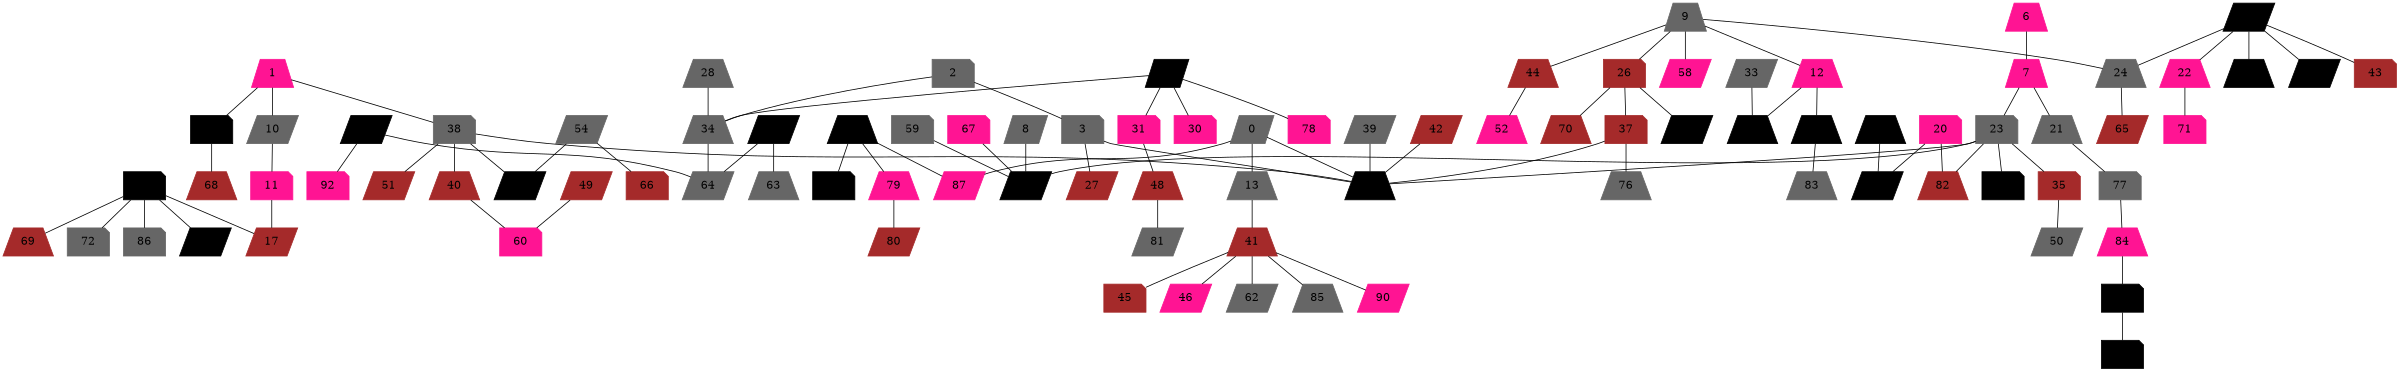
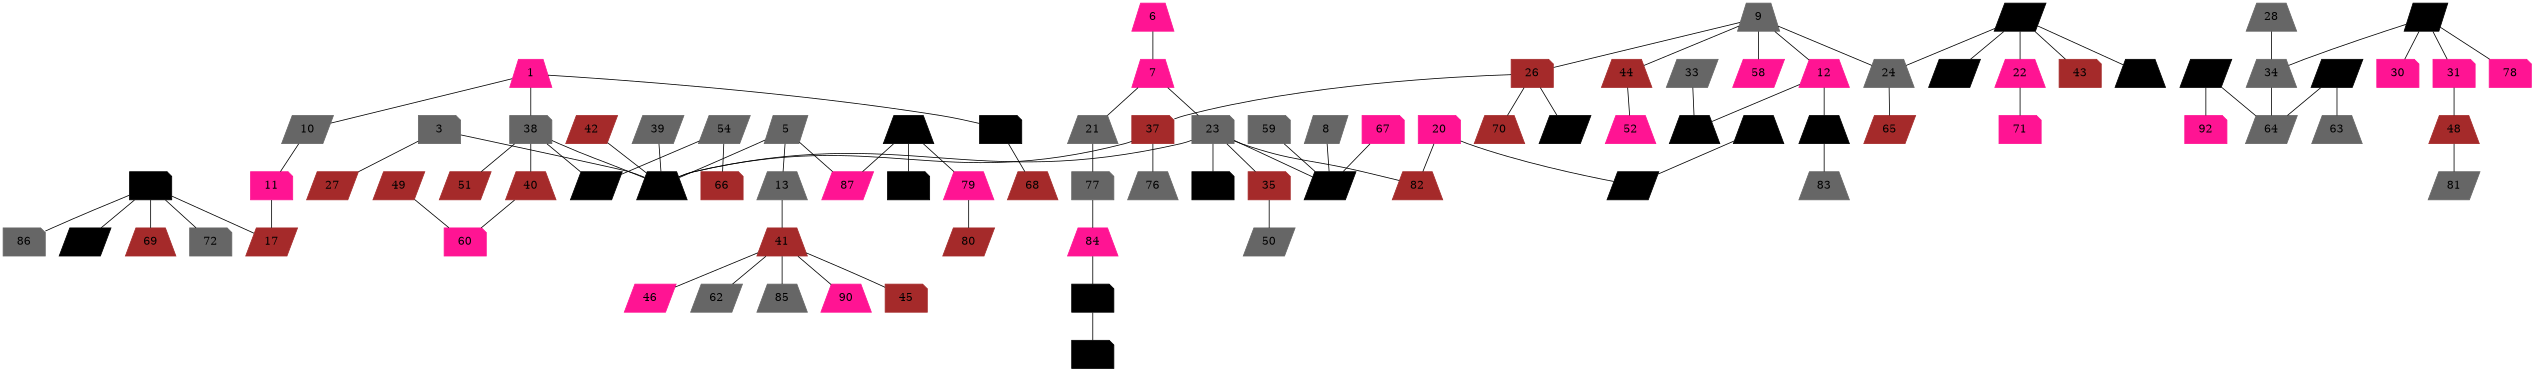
node "2": removed
node "0": label "0" -> "5"
node "90": shape parallelogram -> trapezium
